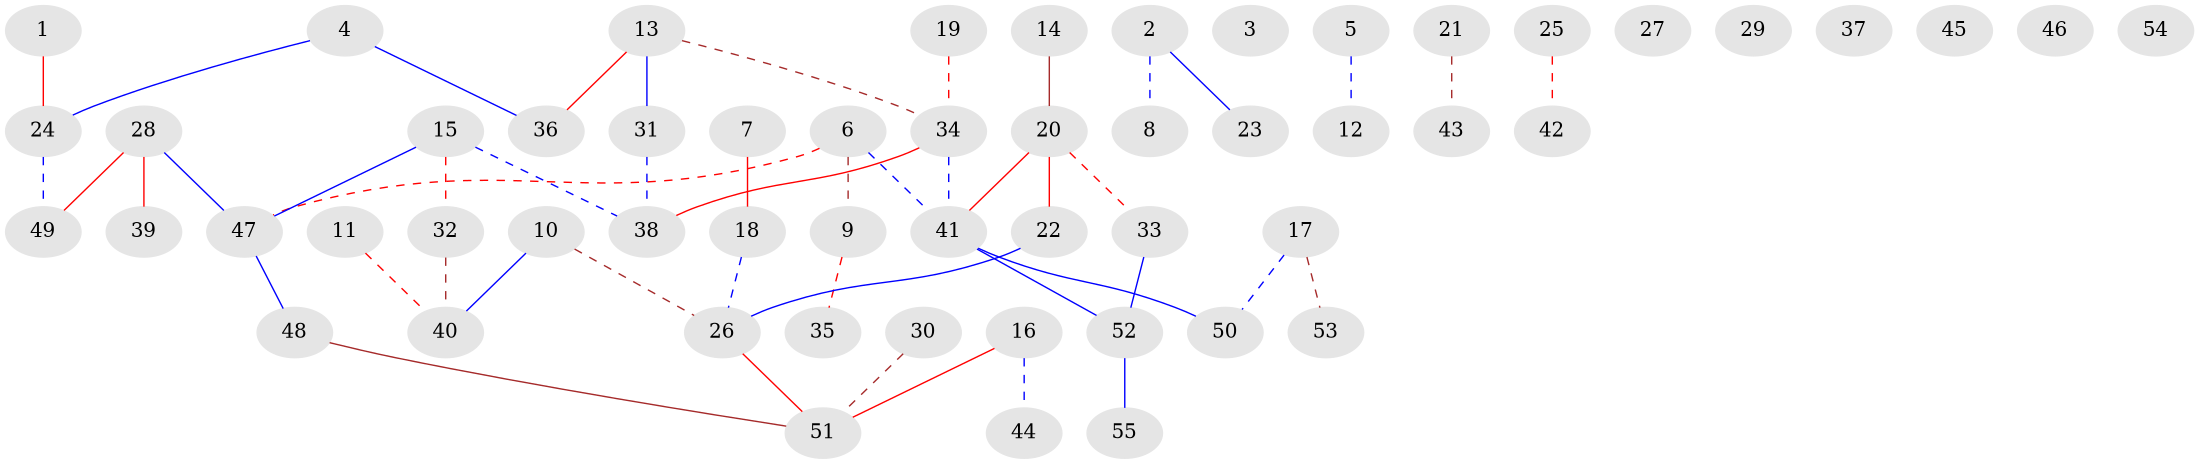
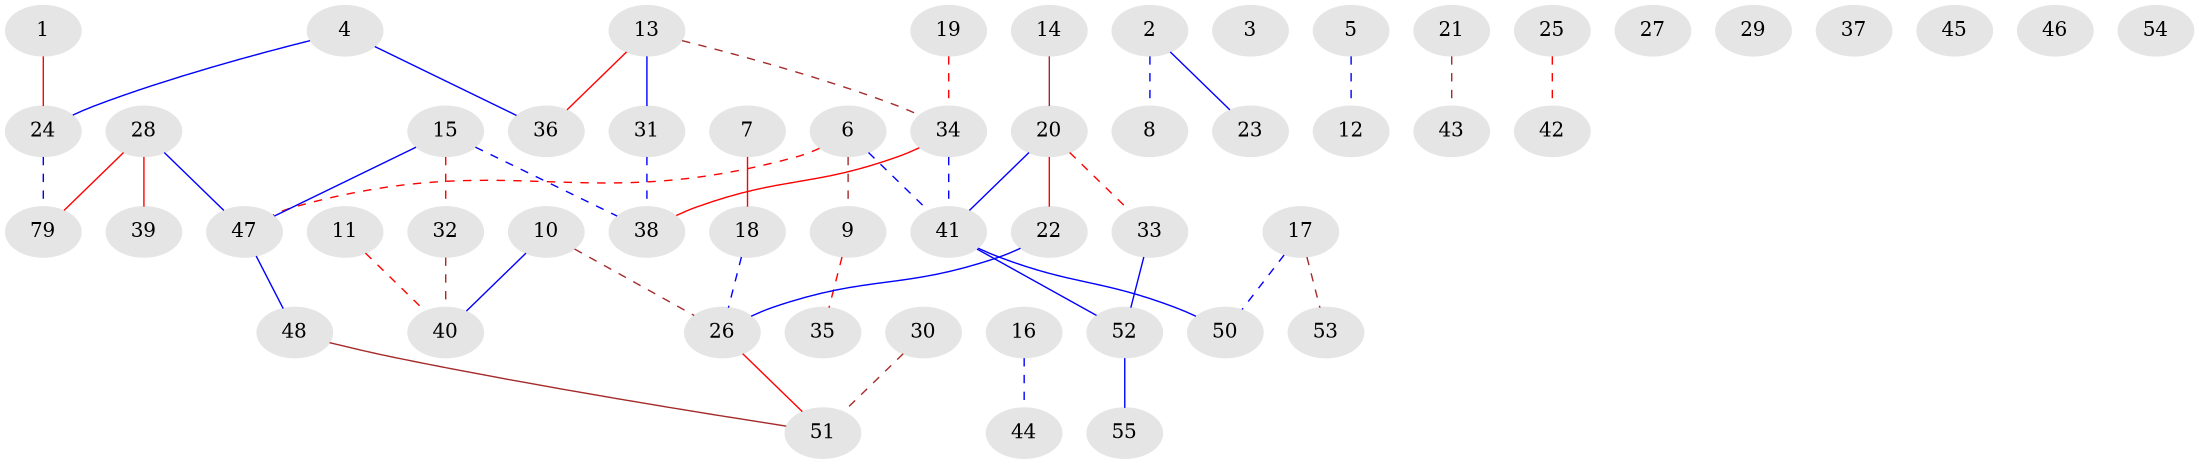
edge "20" -- "41": color red -> blue
node "49": label "49" -> "79"
edge "16" -- "51": removed
